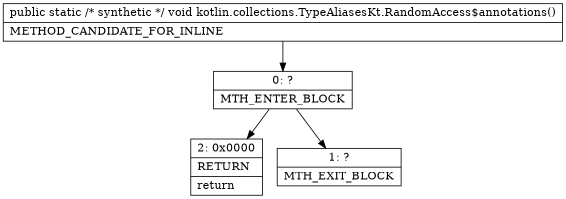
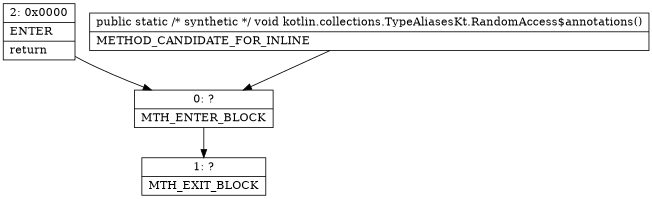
edge "0: ?" -> "2: 0x0000": reversed
node "2: 0x0000": text "RETURN" -> "ENTER"
